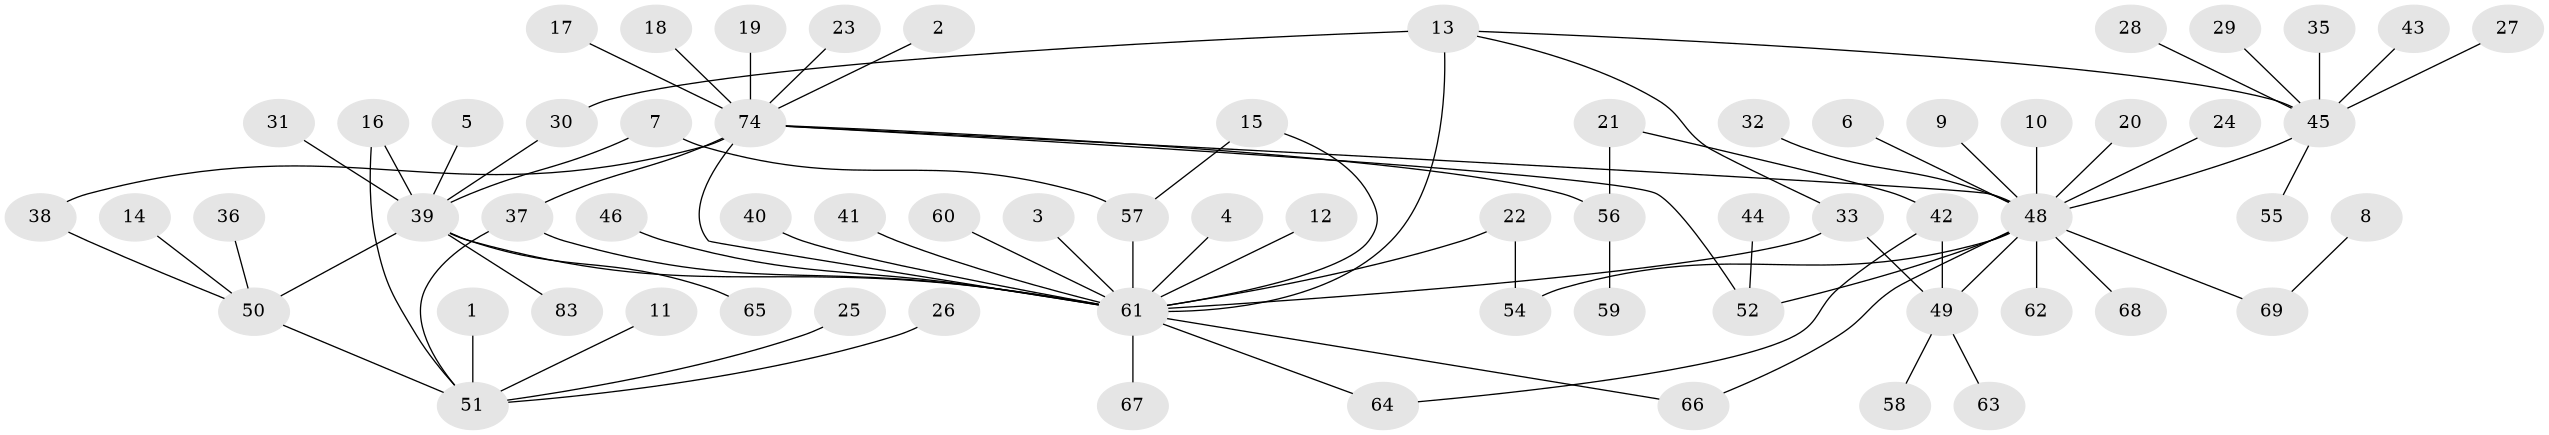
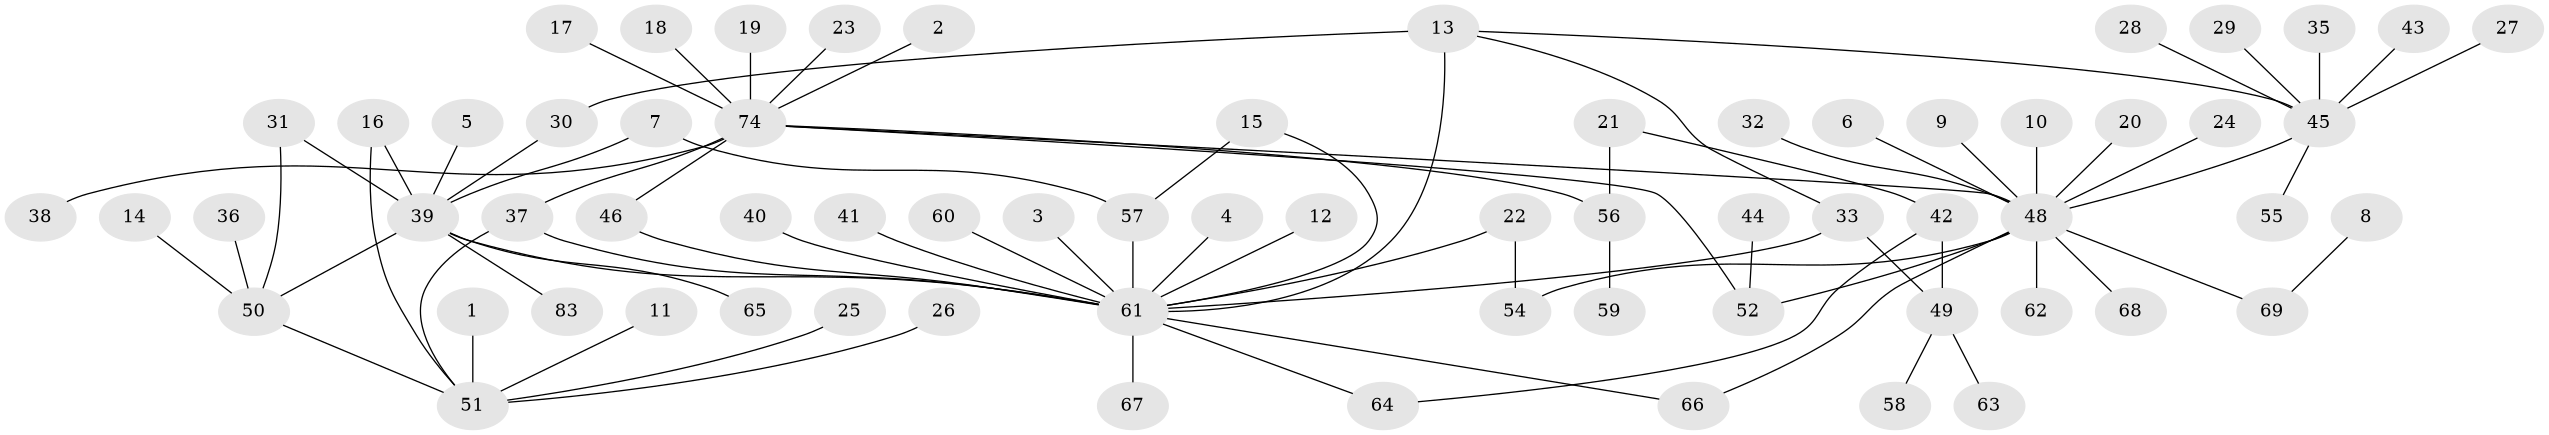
edge "74" -- "61": now "74" -- "46"
edge "48" -- "49": removed
edge "38" -- "50": now "31" -- "50"
